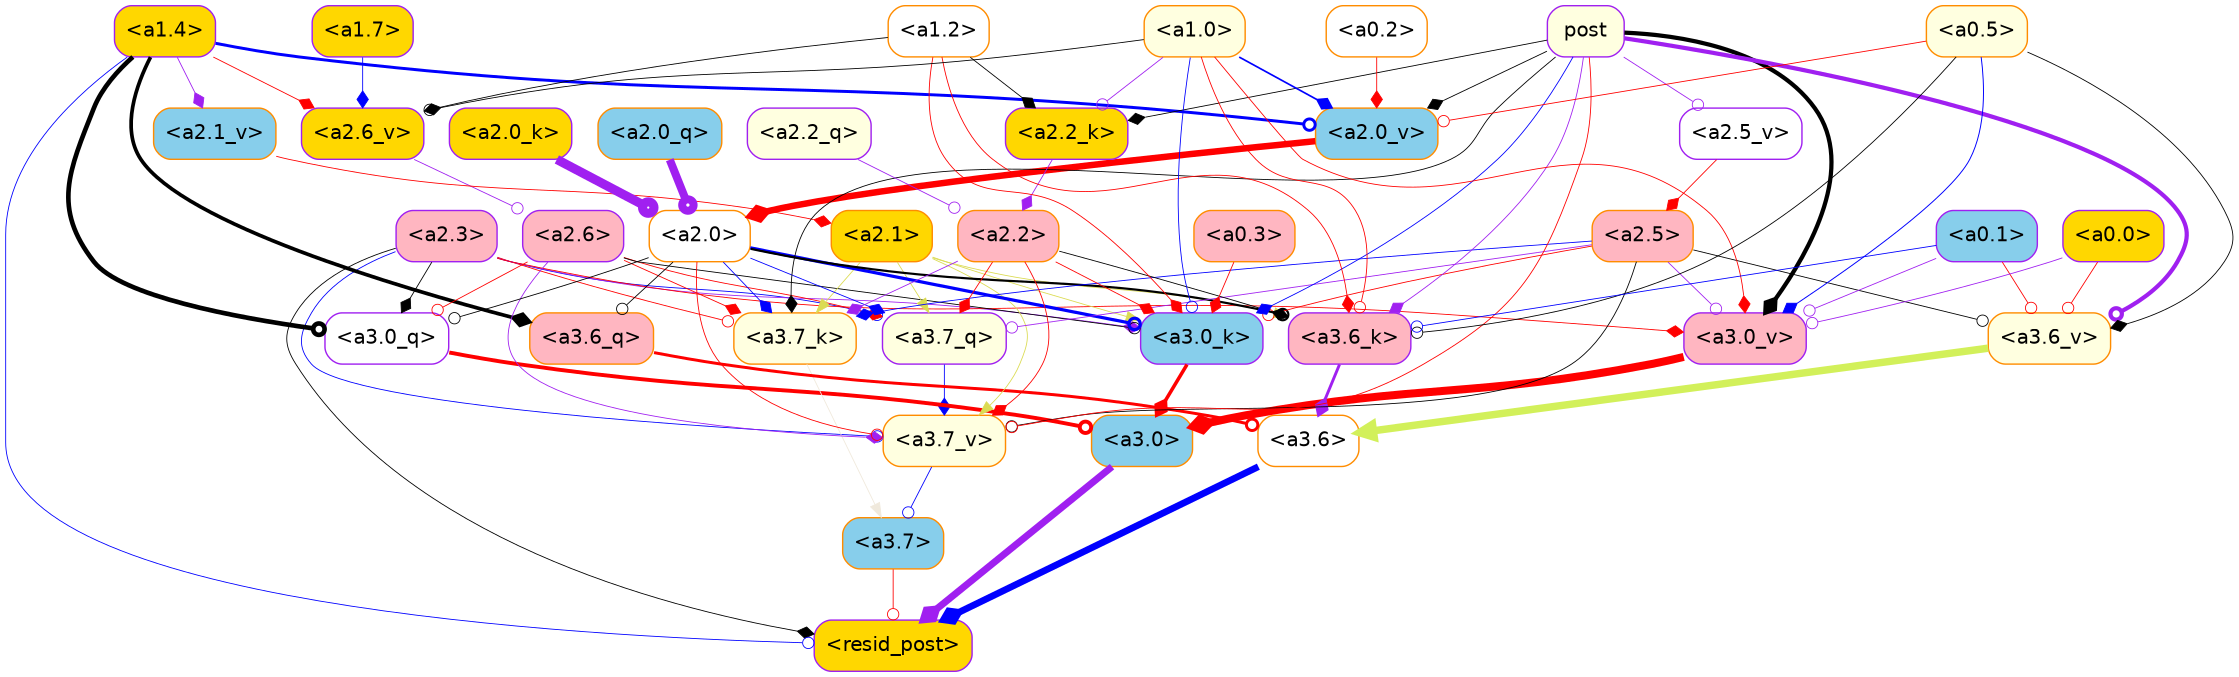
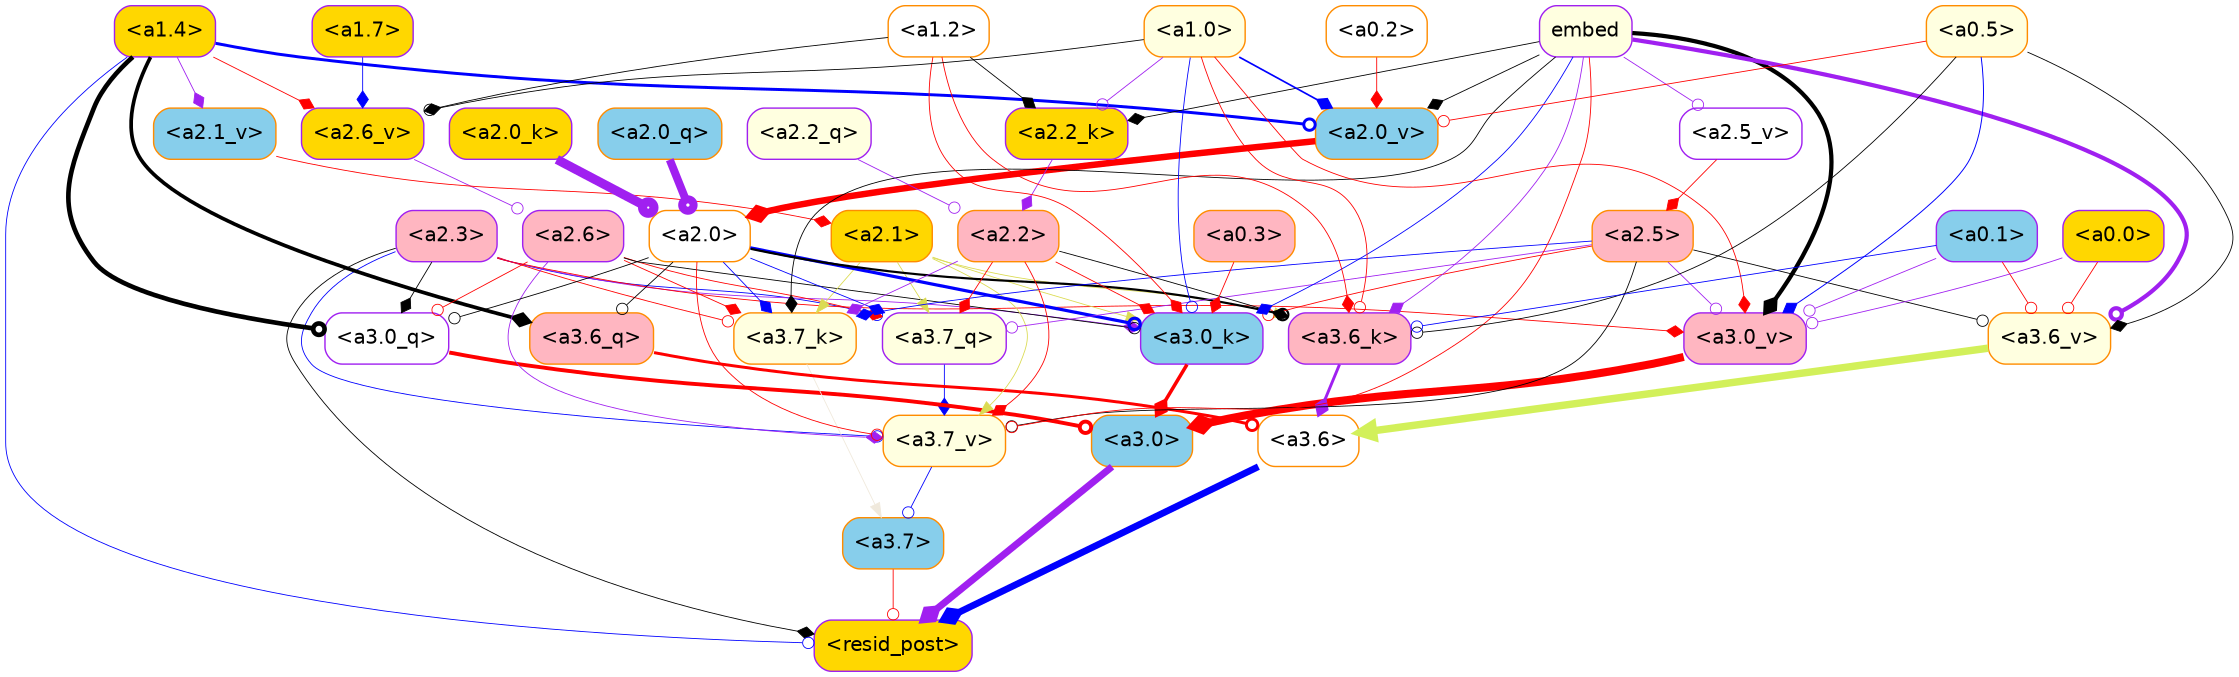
node "post": label "post" -> "embed"
